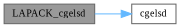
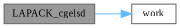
node "cgelsd": label "cgelsd" -> "work"
